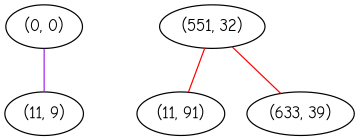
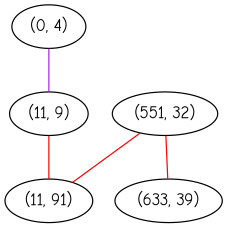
node "(0, 0)": label "(0, 0)" -> "(0, 4)"
edge "(11, 9)" -- "(11, 91)": added
